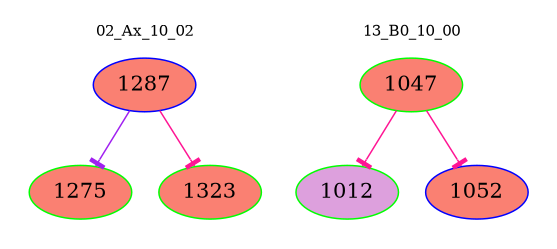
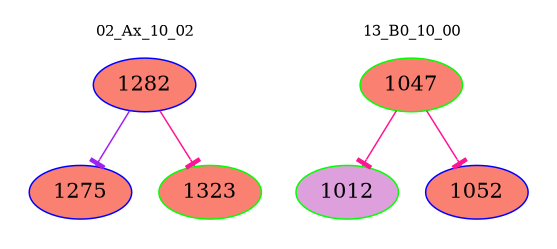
node "1287": label "1287" -> "1282"
node "1275": color green -> blue
